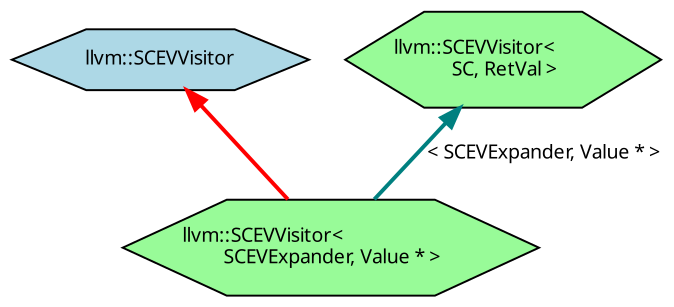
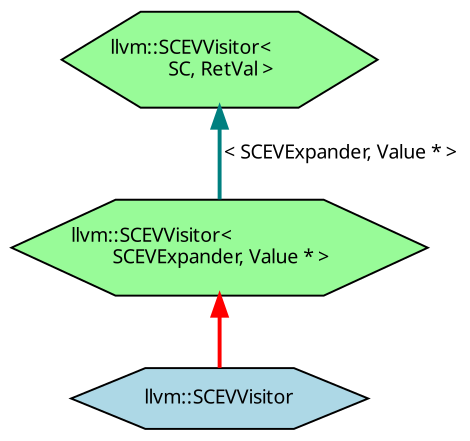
edge "llvm::SCEVVisitor< SCEVExpander, Value * >" -> "llvm::SCEVVisitor": reversed
